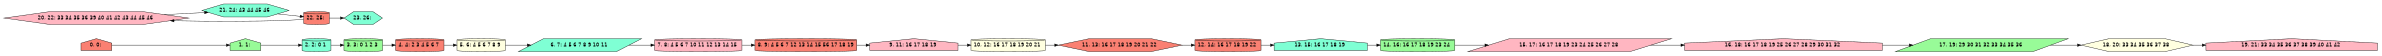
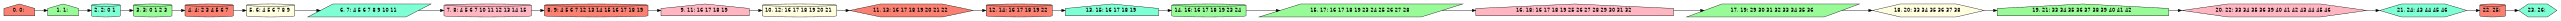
edge "22, 25:" -> "20, 22: 33 34 35 36 39 40 41 42 43 44 45 46": now "19, 21: 33 34 35 36 37 38 39 40 41 42" -> "20, 22: 33 34 35 36 39 40 41 42 43 44 45 46"
node "8, 9: 4 5 6 7 12 13 14 15 56 17 18 19": label "8, 9: 4 5 6 7 12 13 14 15 56 17 18 19" -> "8, 9: 4 5 6 7 12 13 14 15 16 17 18 19"
node "15, 17: 16 17 18 19 23 24 25 26 27 28": fillcolor lightpink -> palegreen
node "19, 21: 33 34 35 36 37 38 39 40 41 42": fillcolor lightpink -> palegreen
